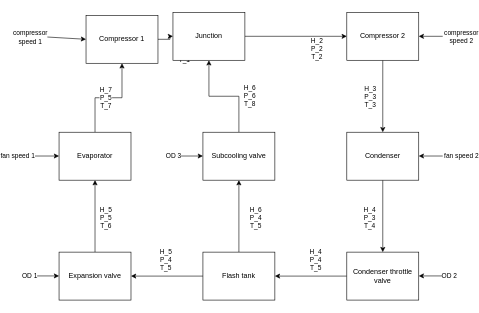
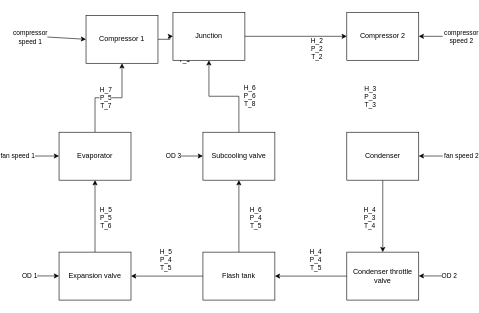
edge "Compressor 2" -> "Condenser": removed
